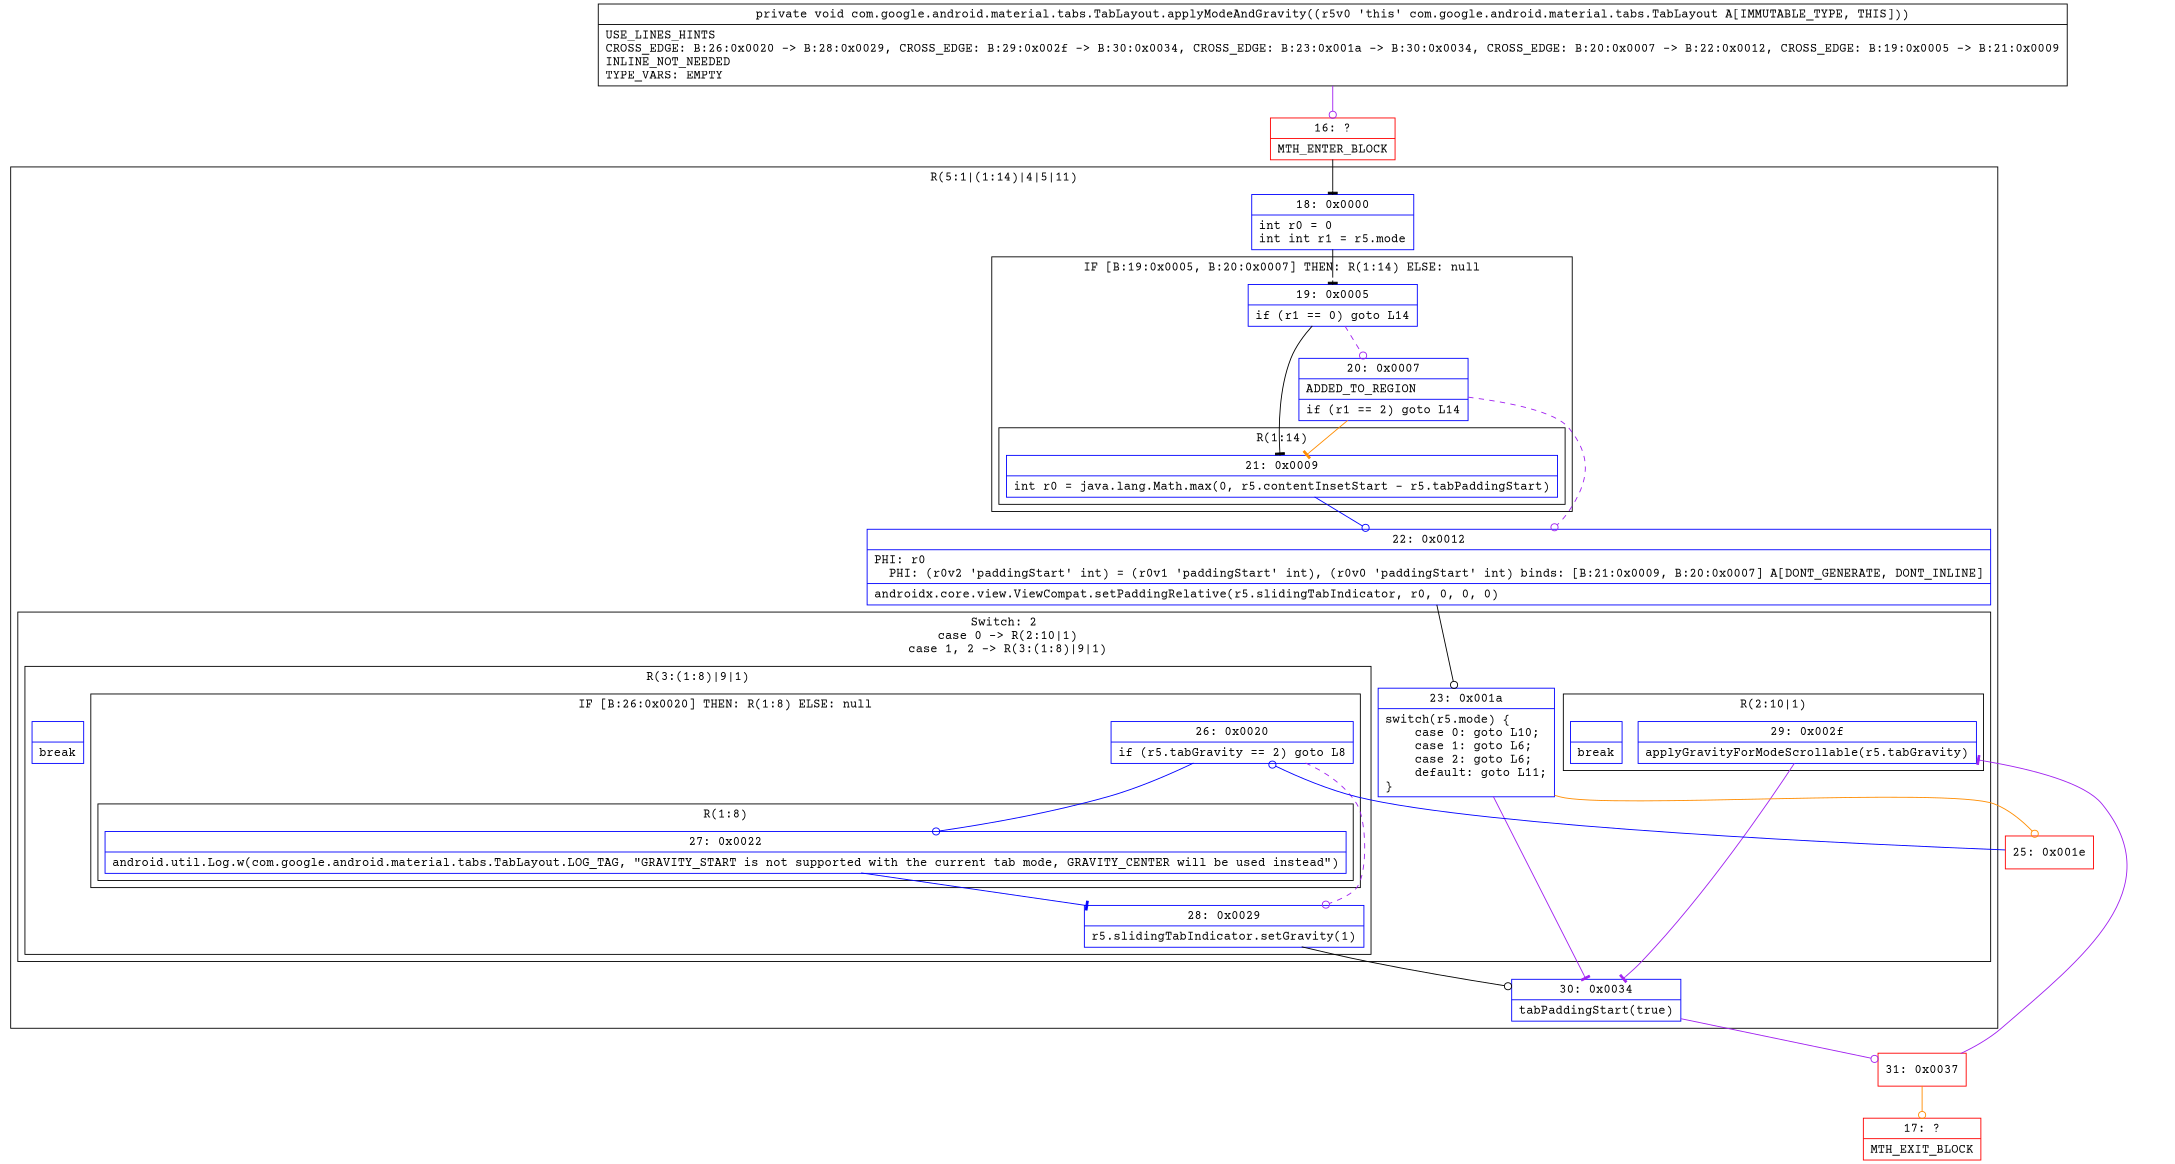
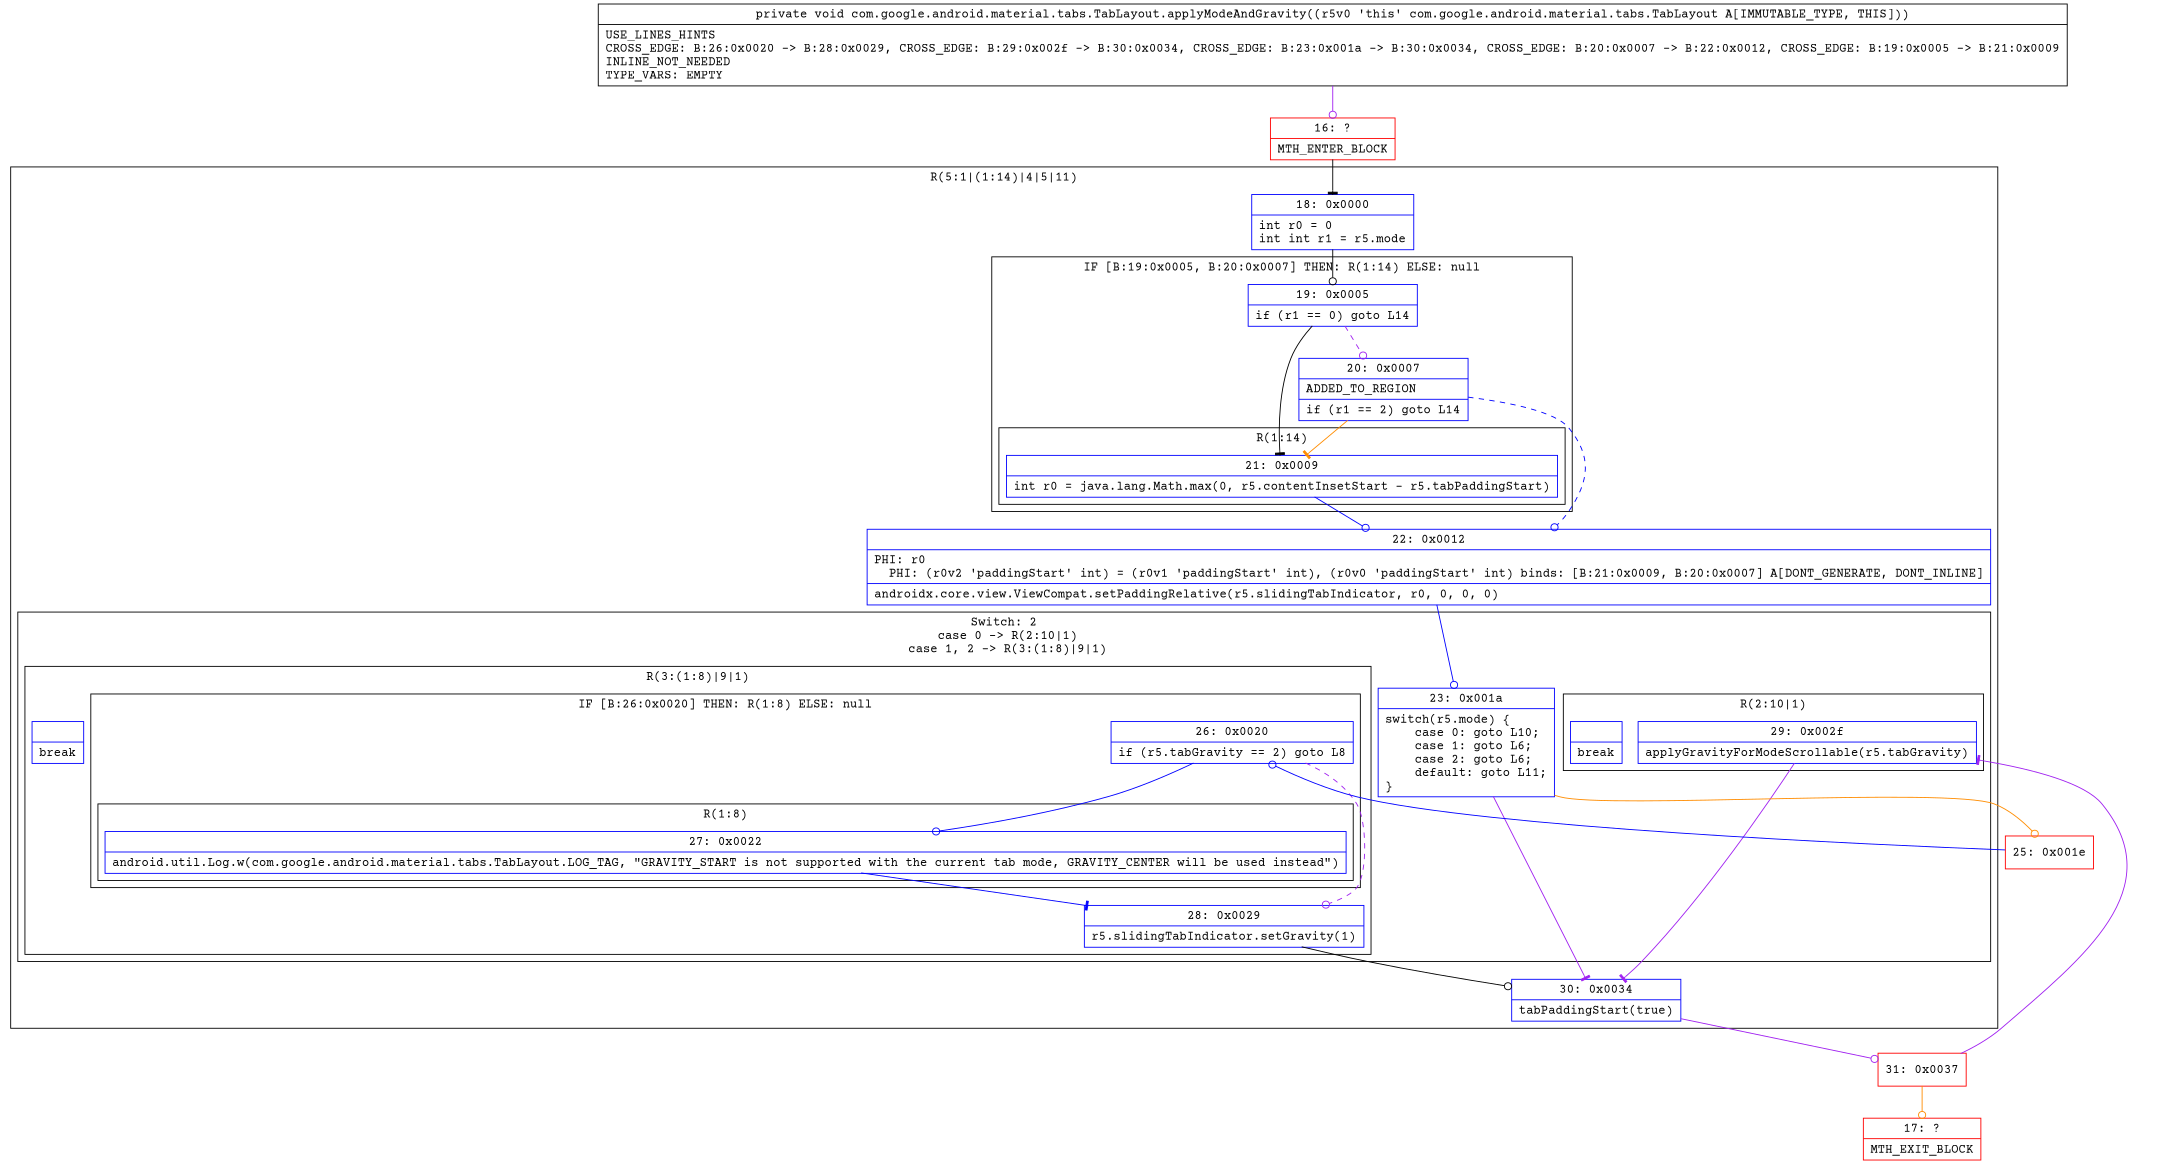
edge "18: 0x0000" -> "19: 0x0005": arrowhead tee -> odot
edge "20: 0x0007" -> "22: 0x0012": color purple -> blue
edge "22: 0x0012" -> "23: 0x001a": color black -> blue
